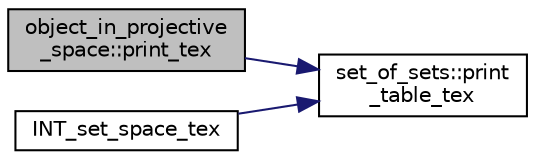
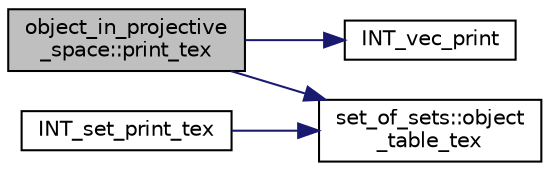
node "INT_vec_print": added
node "set_of_sets::print _table_tex": label "set_of_sets::print _table_tex" -> "set_of_sets::object _table_tex"
node "INT_set_space_tex": label "INT_set_space_tex" -> "INT_set_print_tex"
